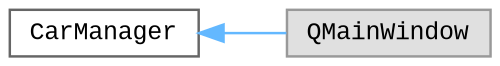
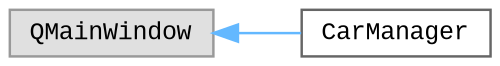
edge "QMainWindow" -> "CarManager": reversed
